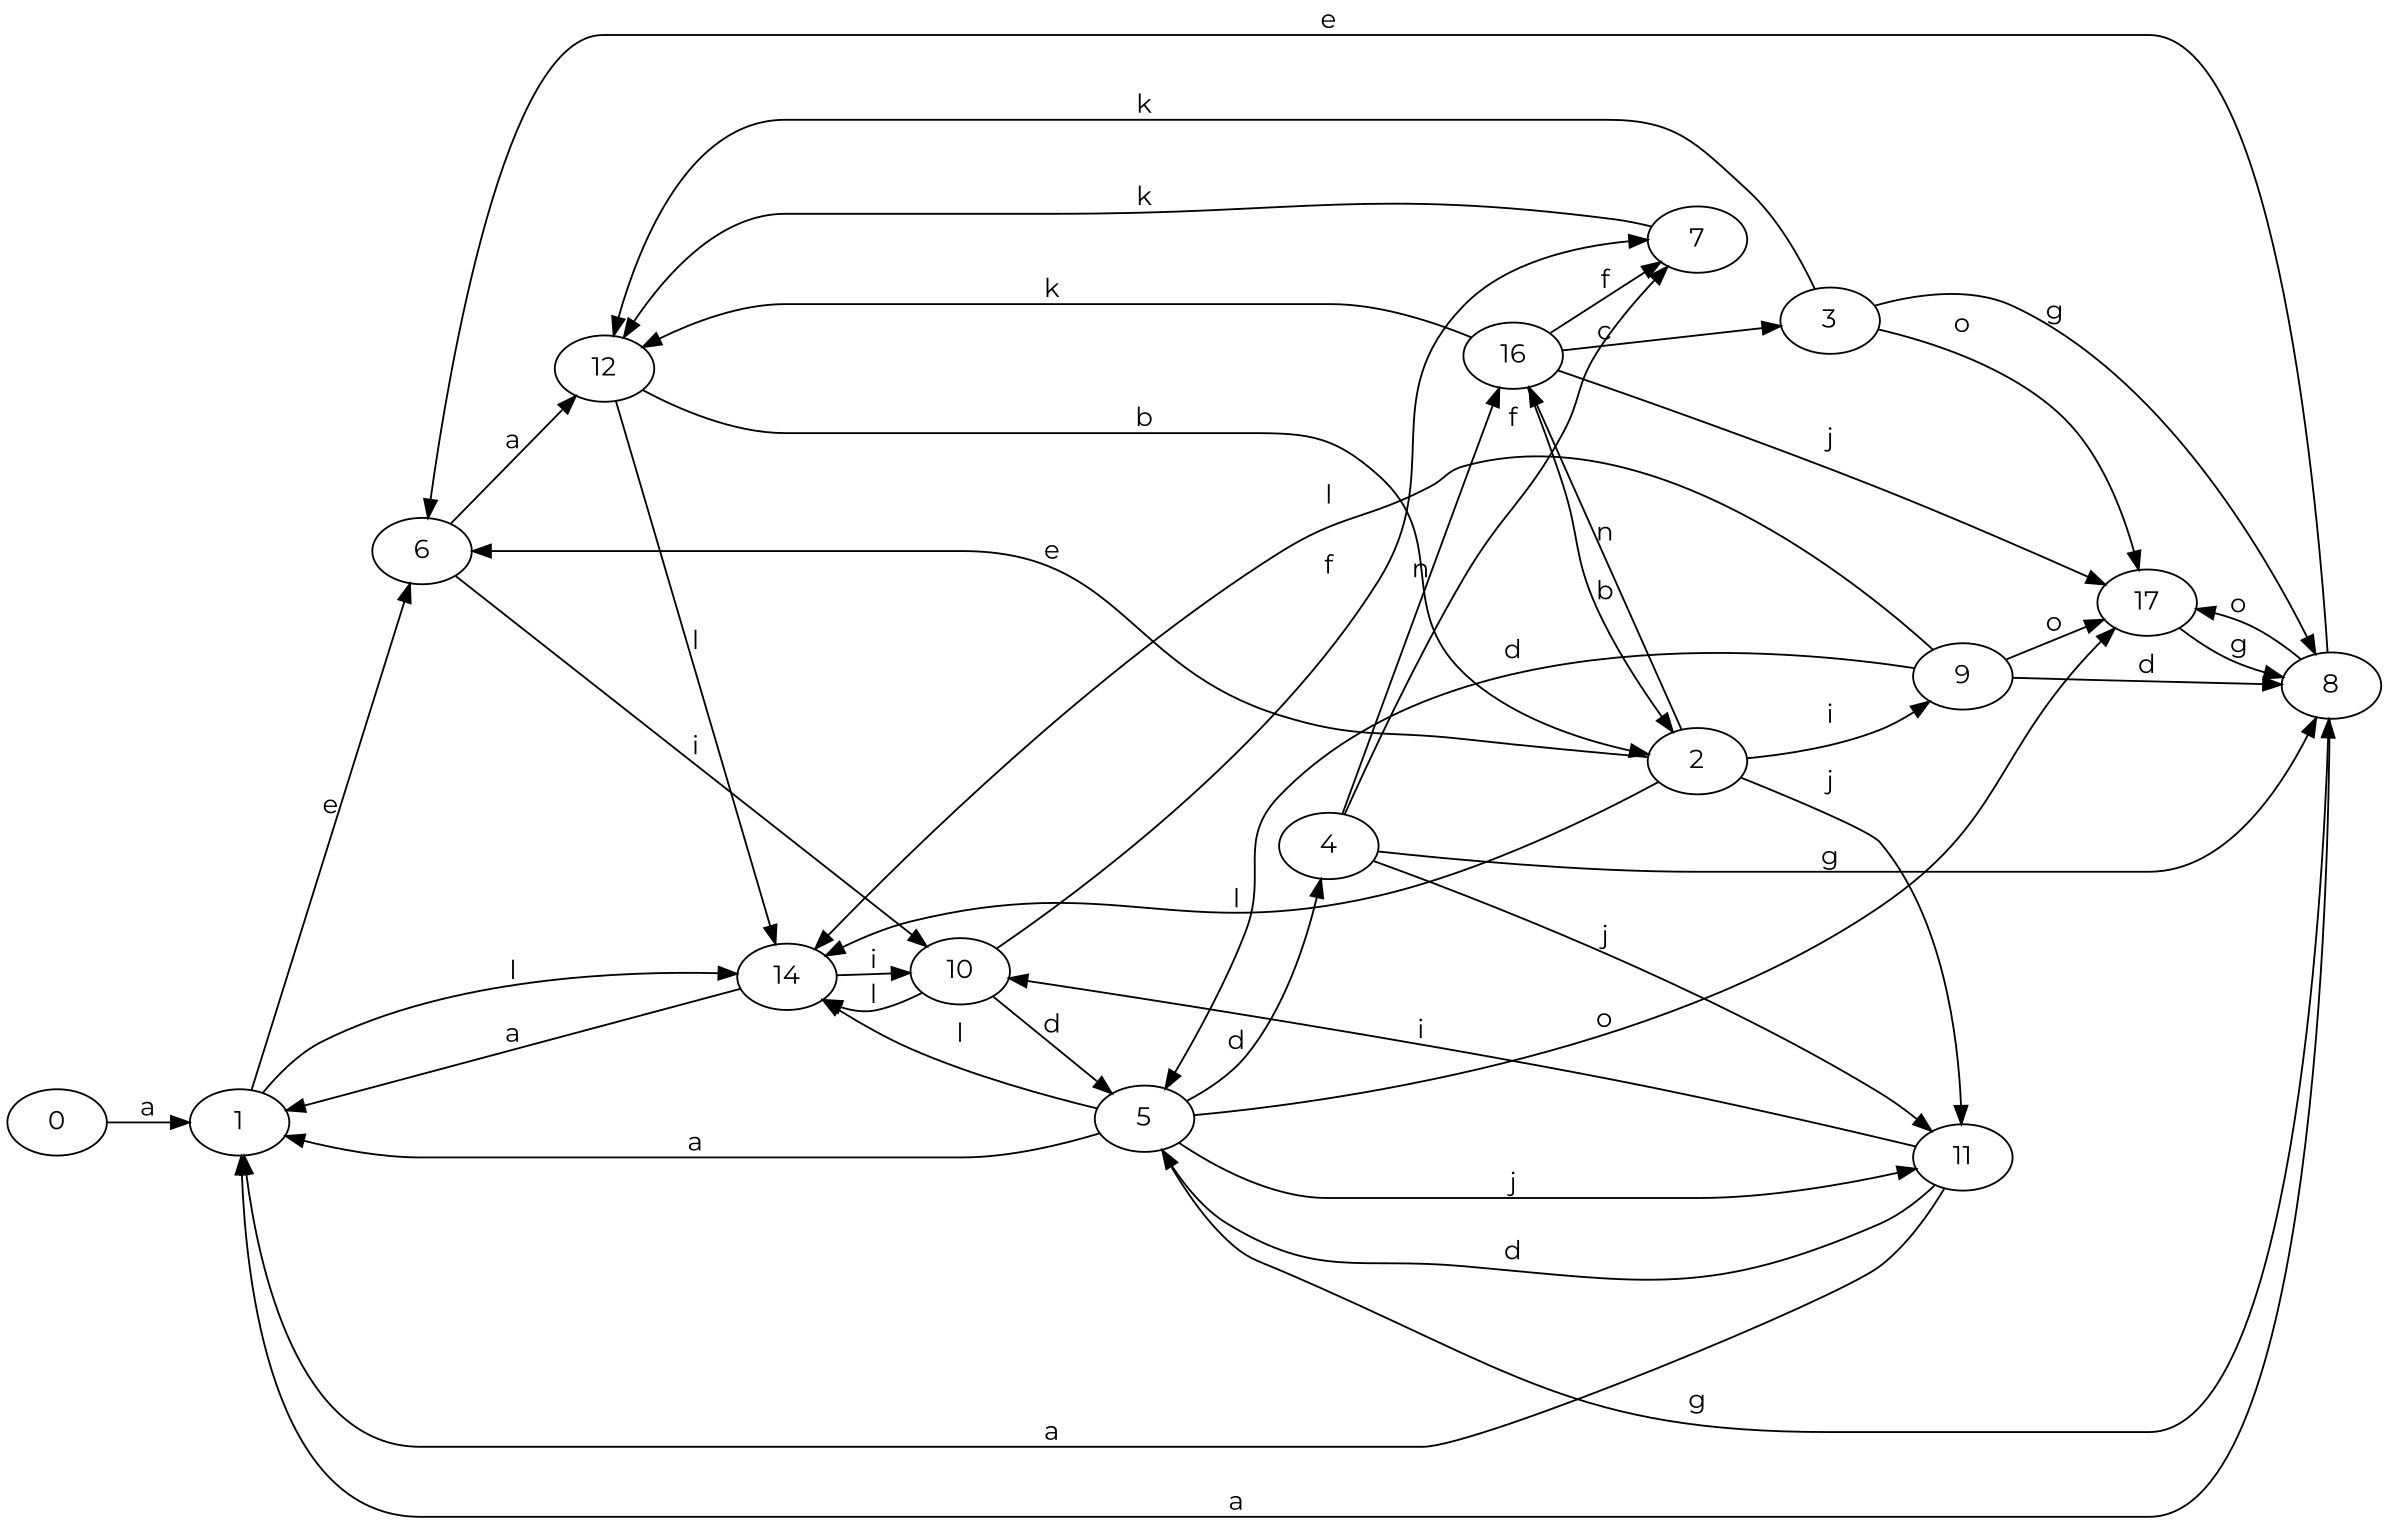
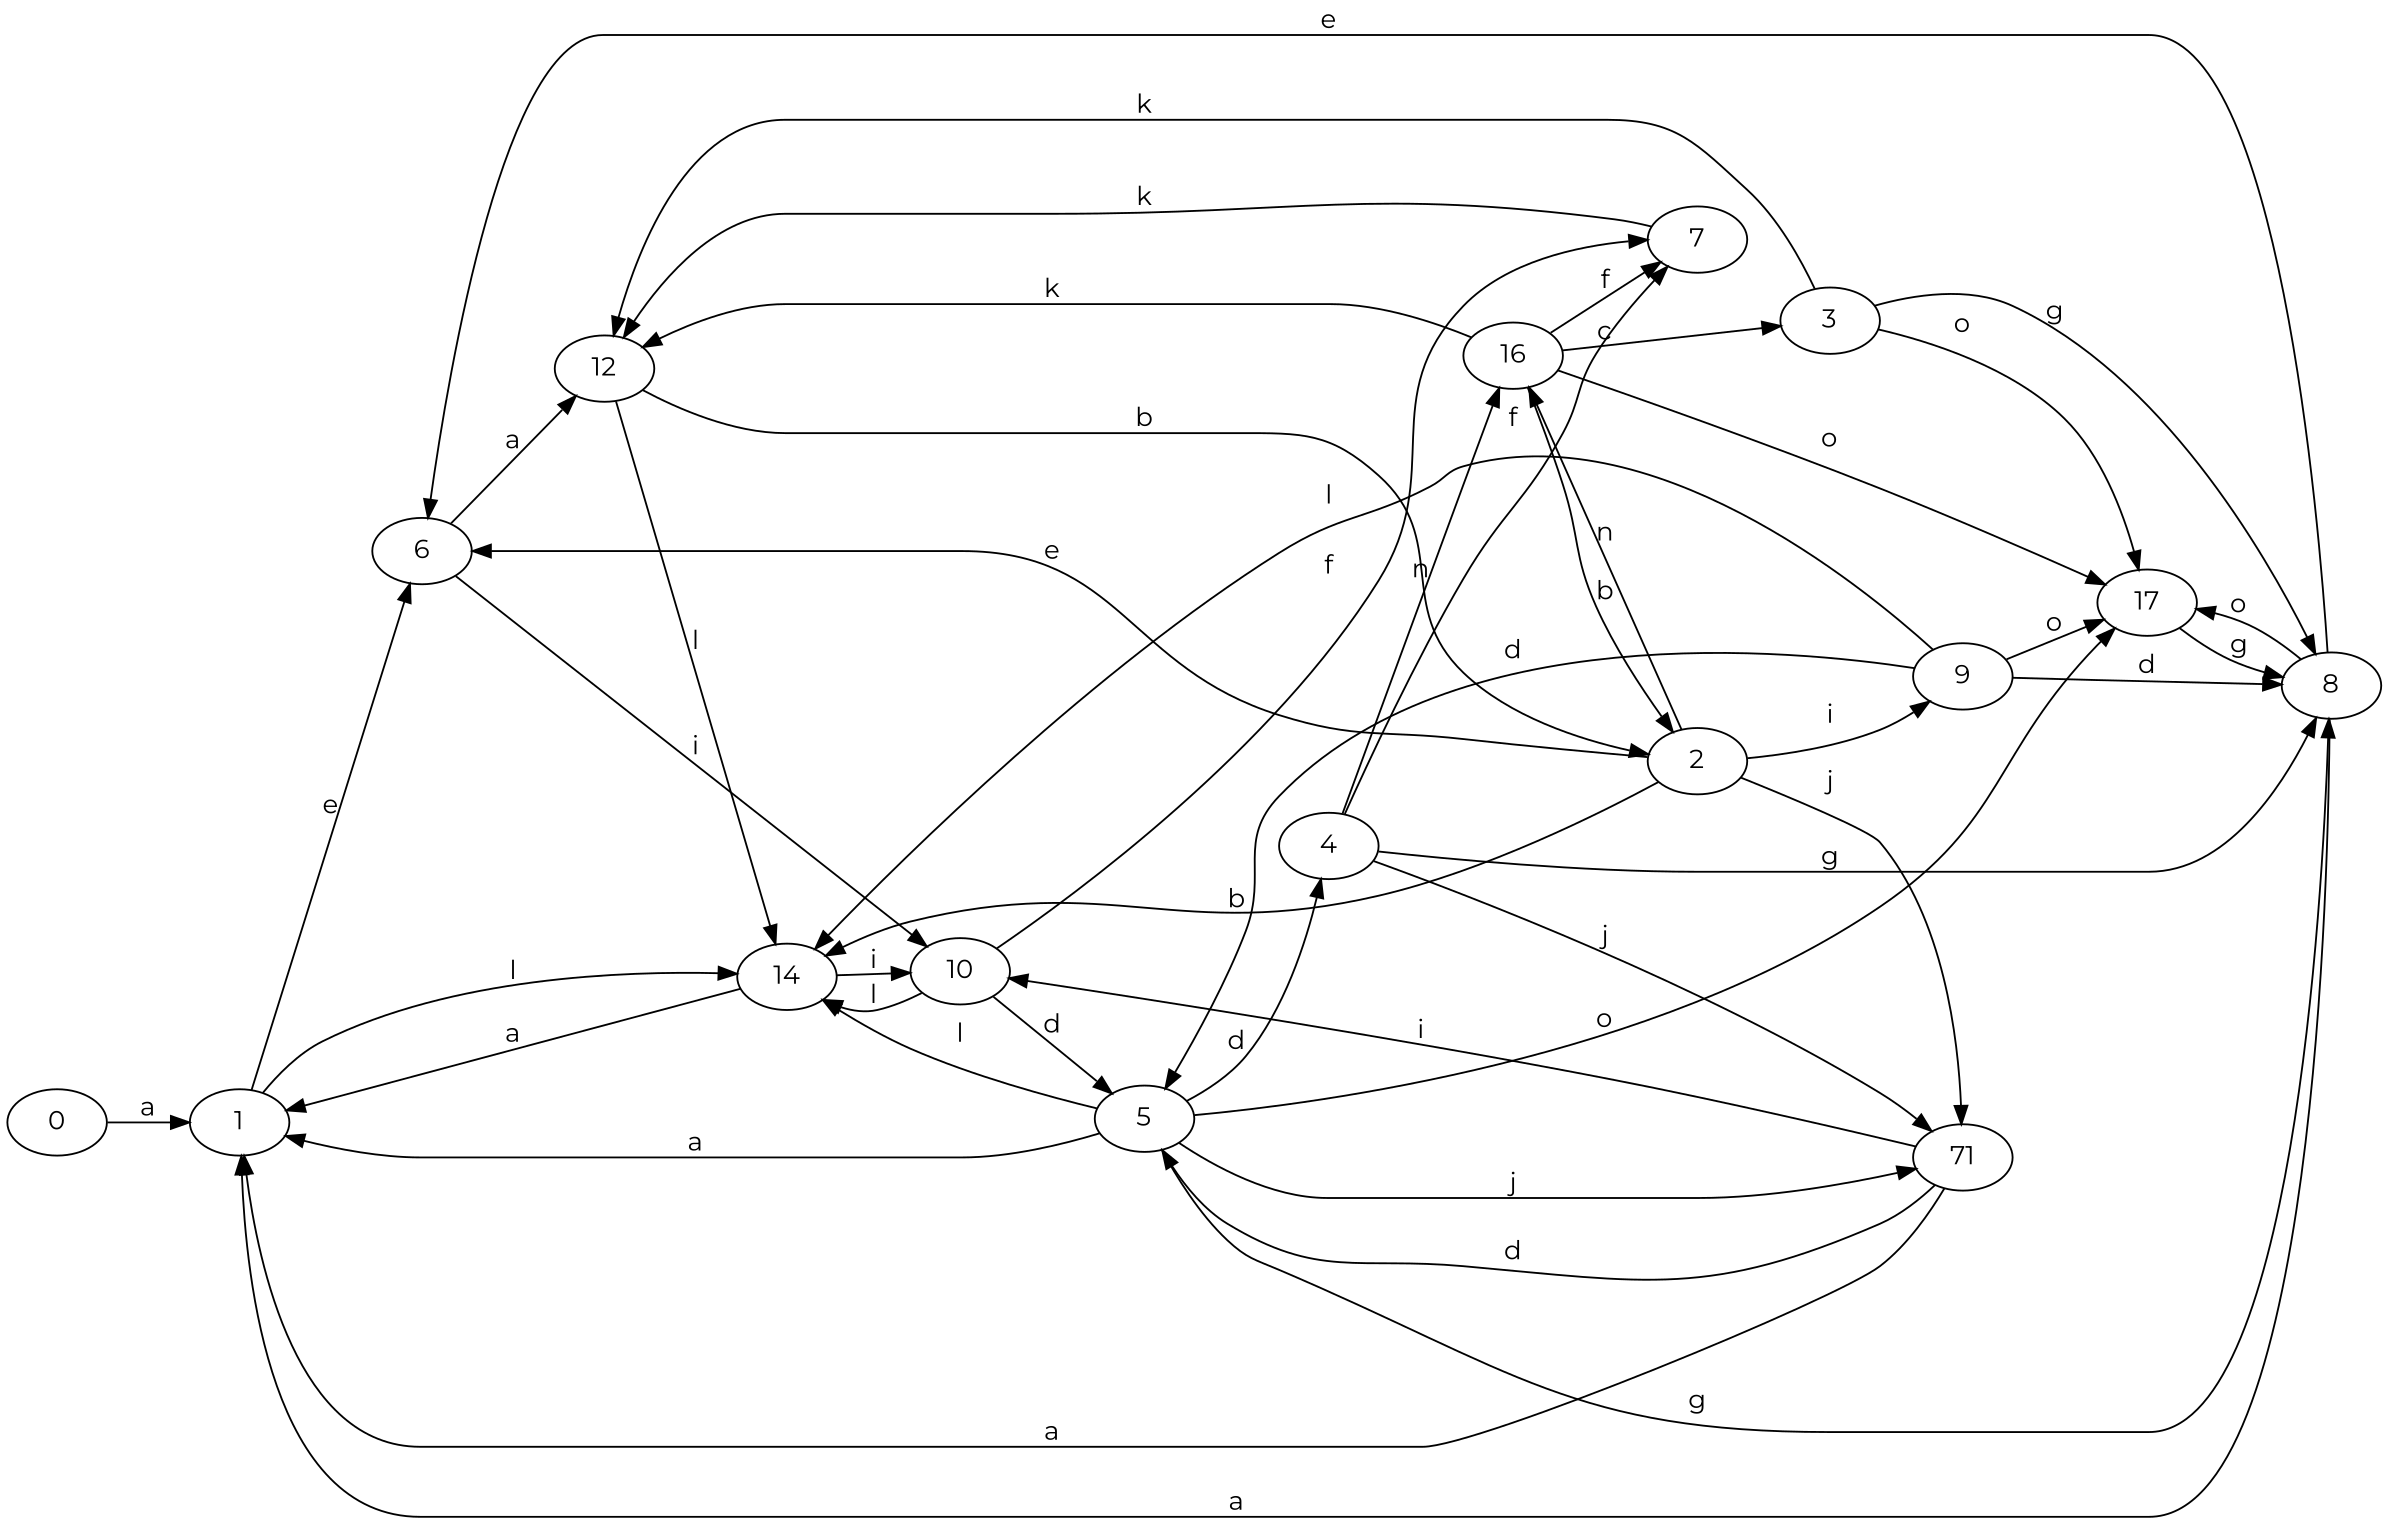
edge "16" -> "17": label "j" -> "o"
edge "2" -> "14": label "l" -> "b"
node "11": label "11" -> "71"
